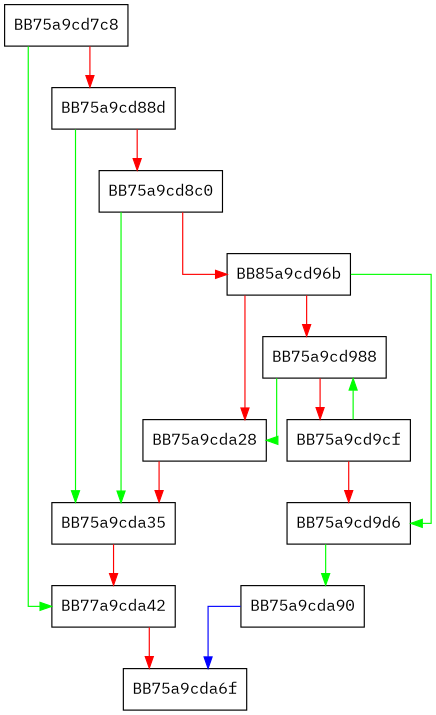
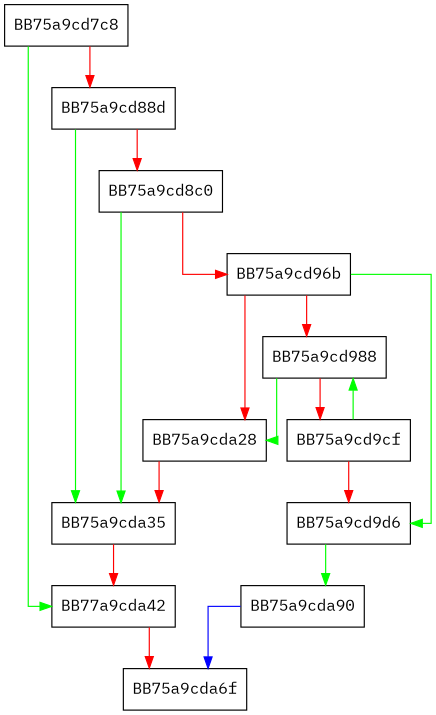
node "BB85a9cd96b": label "BB85a9cd96b" -> "BB75a9cd96b"
